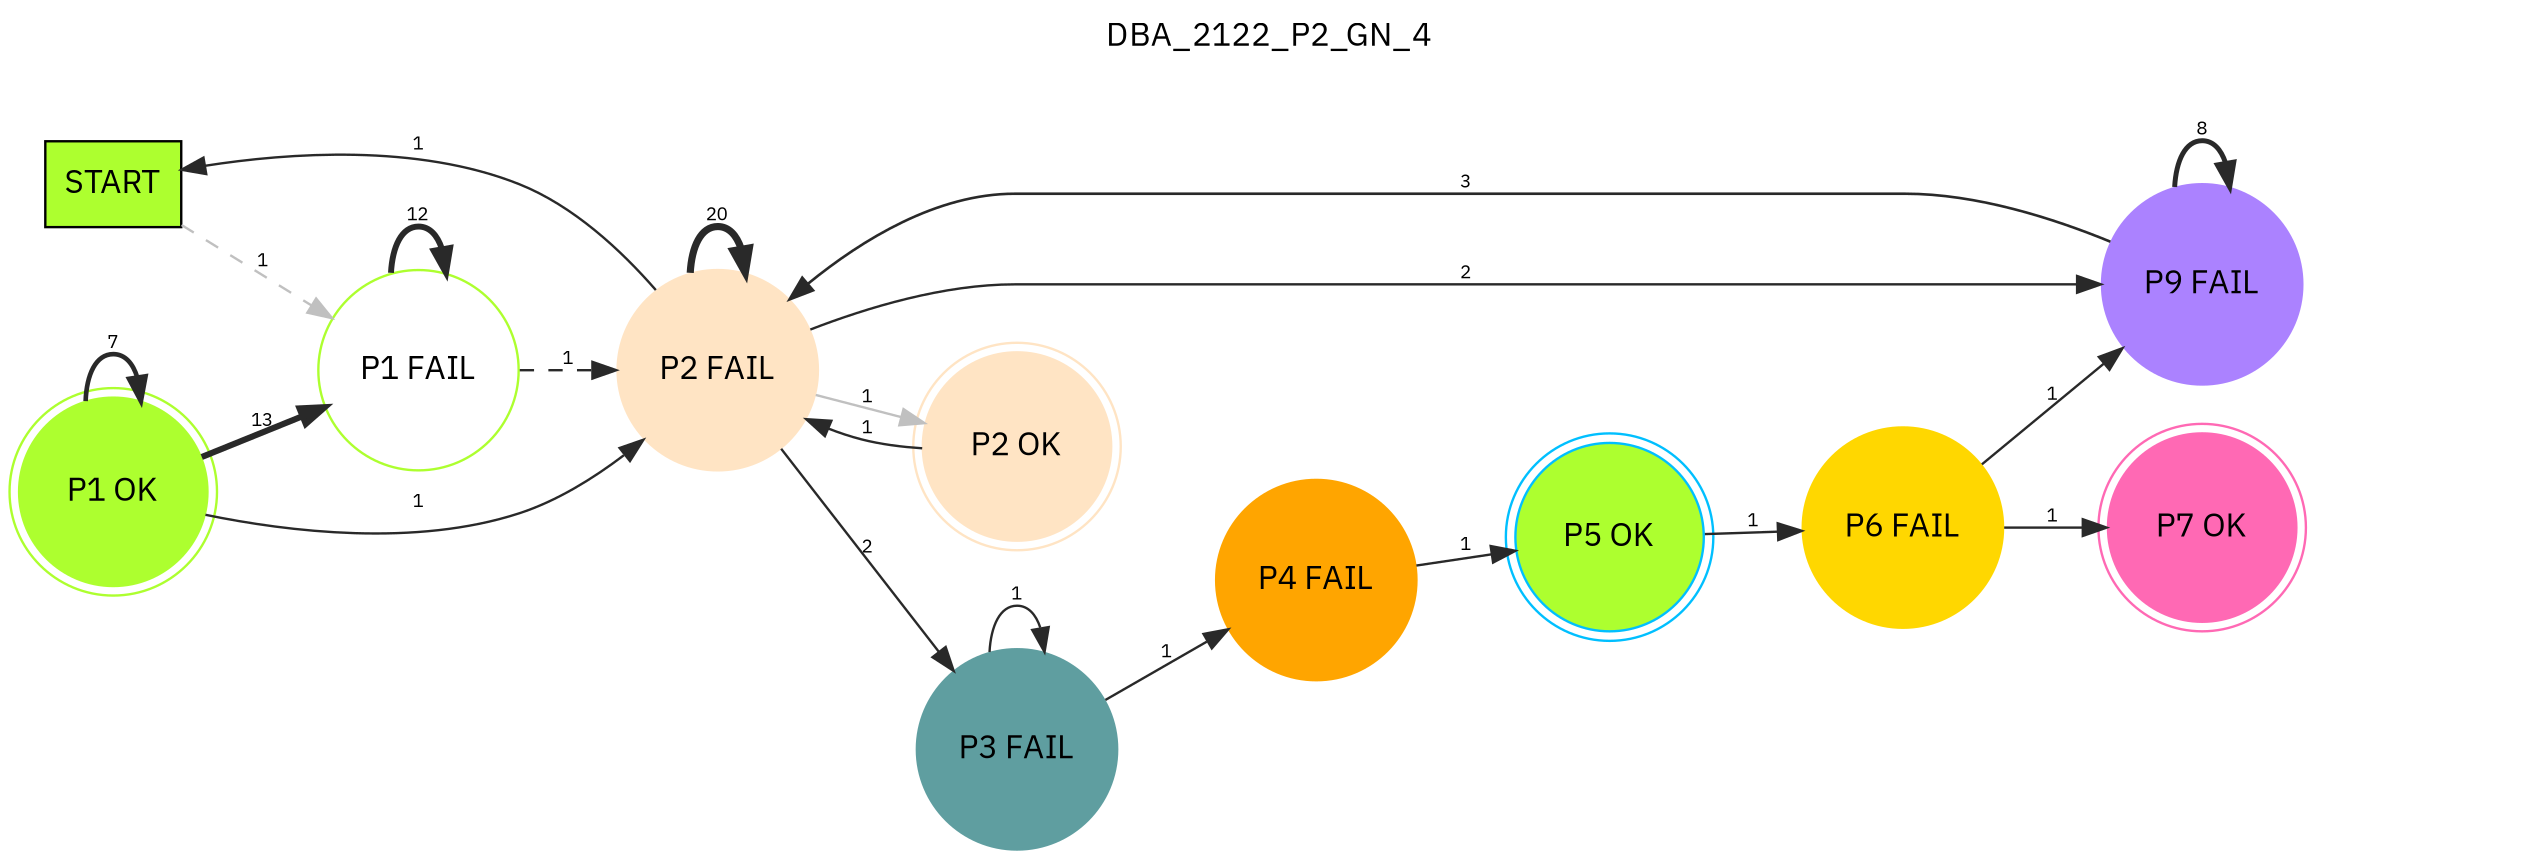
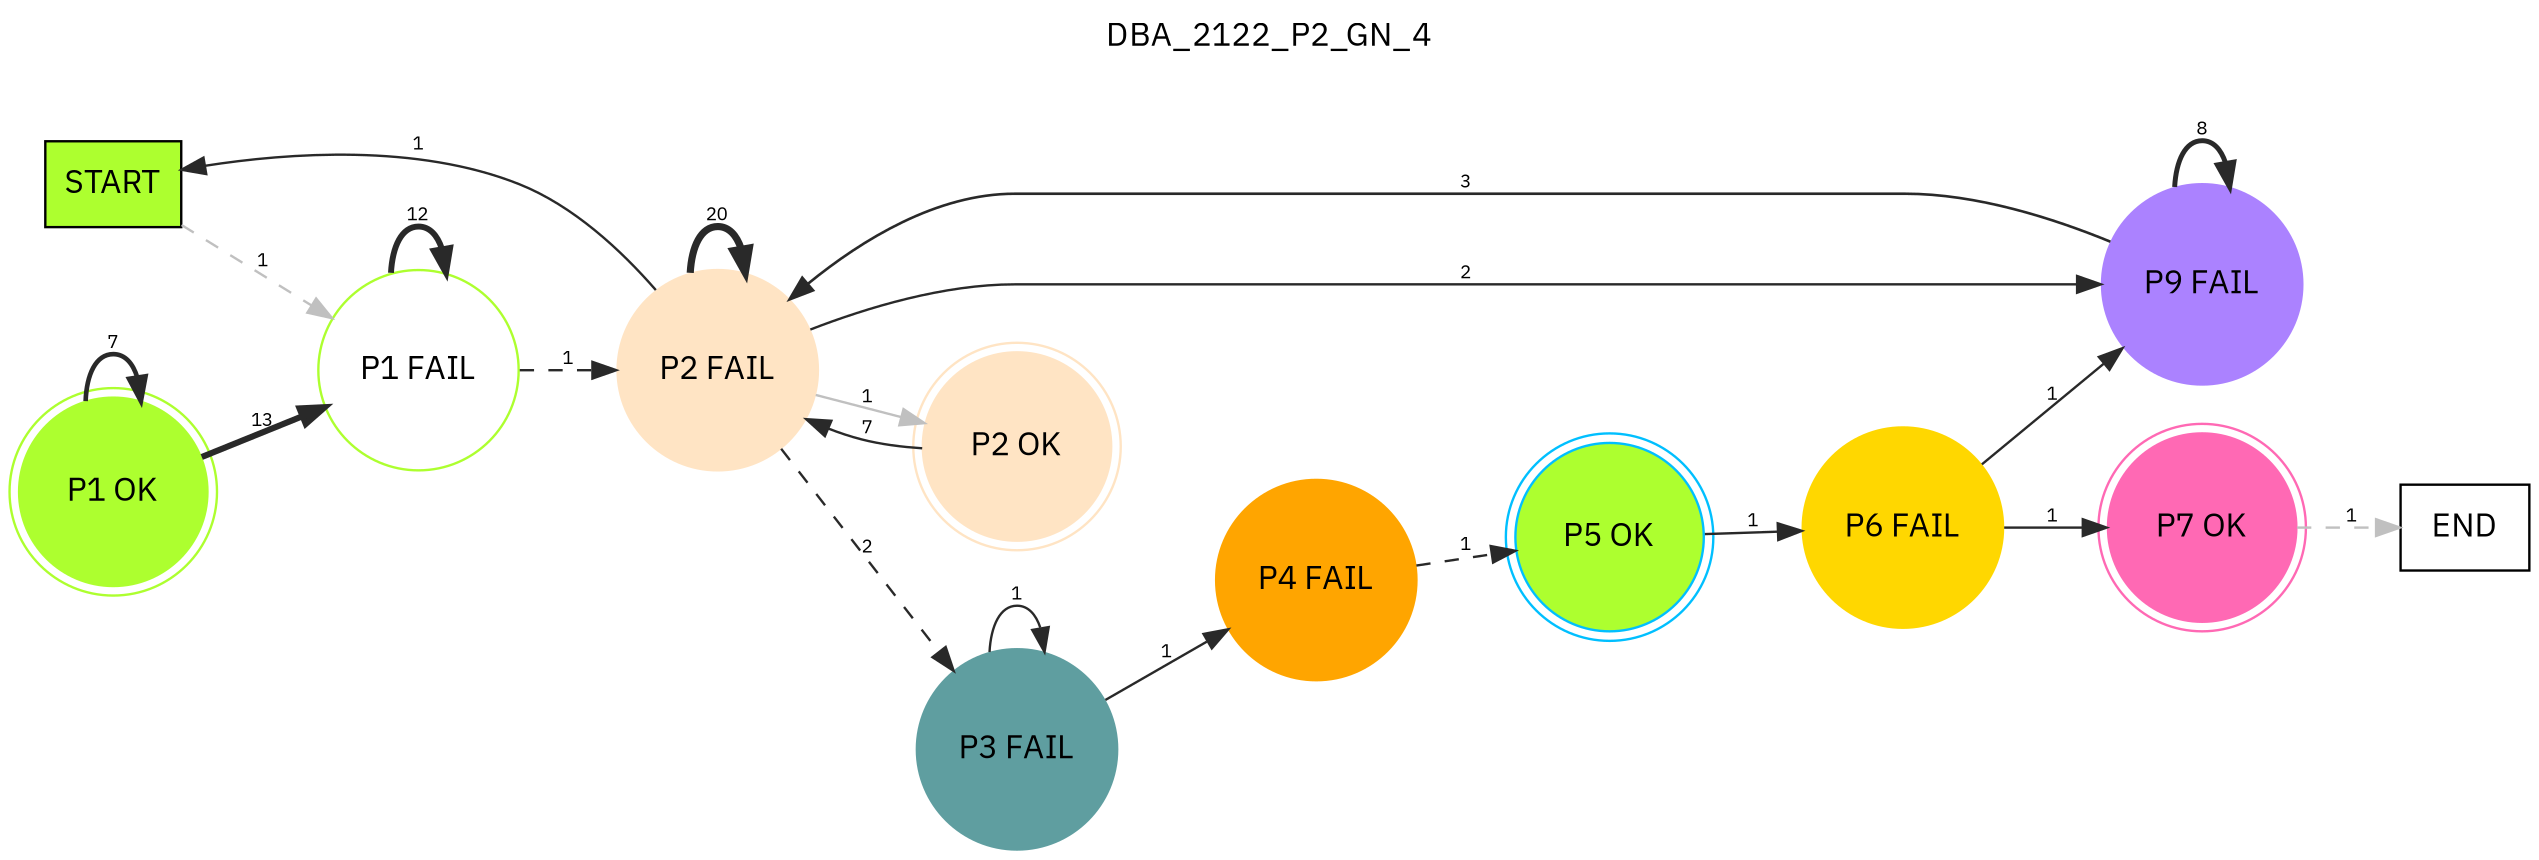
edge "P2 OK" -> "P2 FAIL": label "1" -> "7"
node "END": added
edge "P1 OK" -> "P2 FAIL": removed, label "1"
edge "P2 FAIL" -> "P3 FAIL": style solid -> dashed
edge "P4 FAIL" -> "P5 OK": style solid -> dashed
